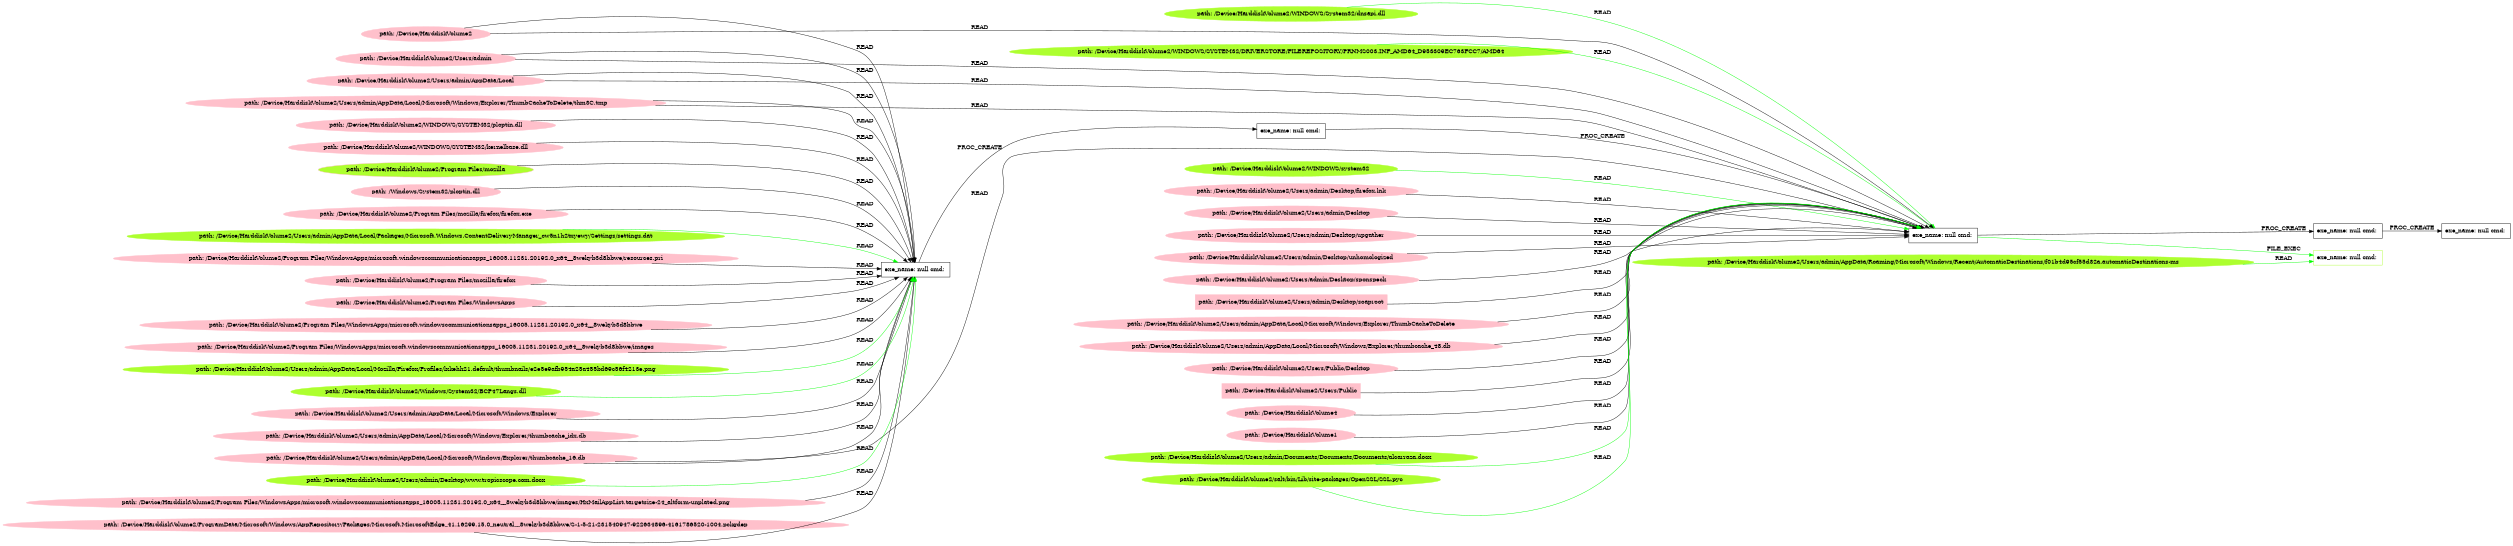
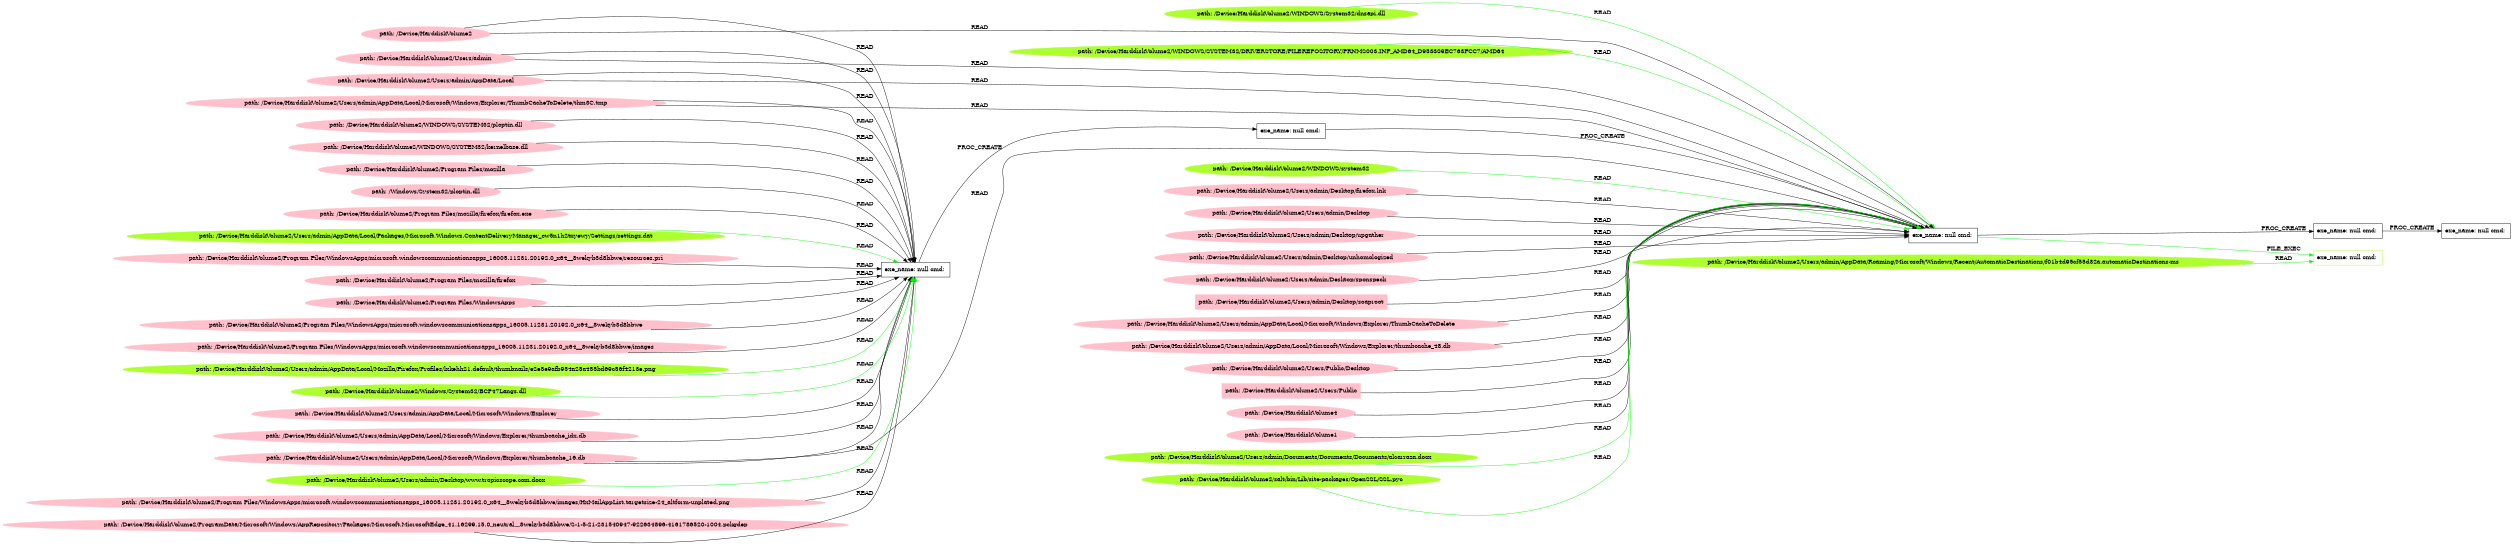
node "path: /Device/HarddiskVolume2/Program Files/mozilla": fillcolor greenyellow -> pink
